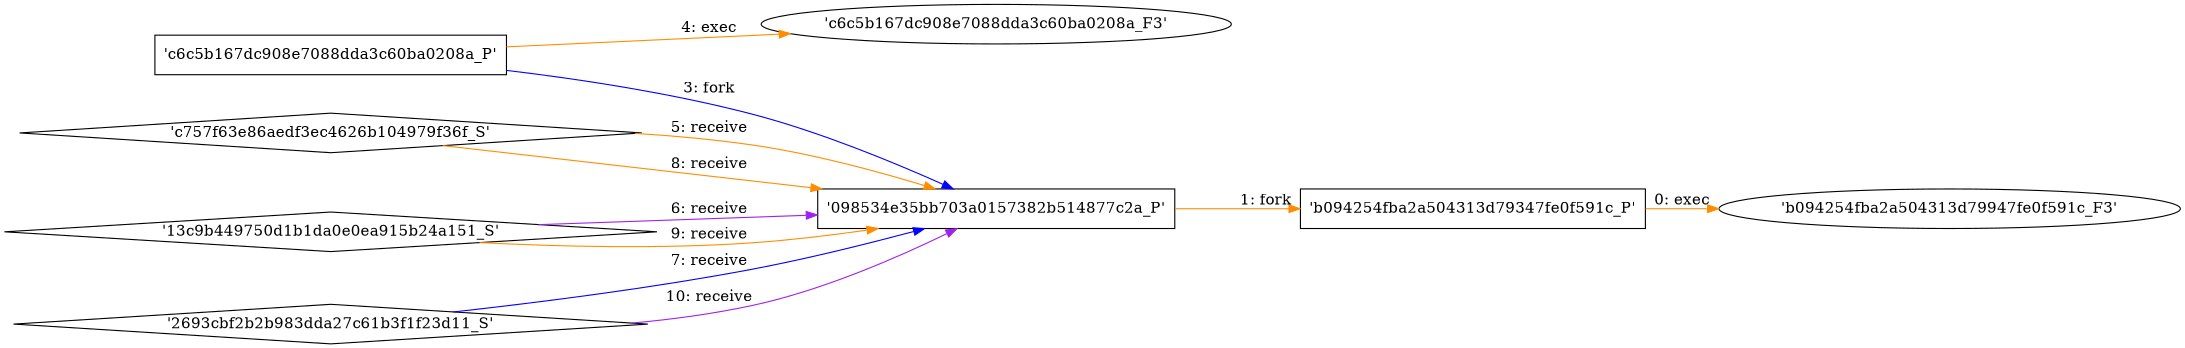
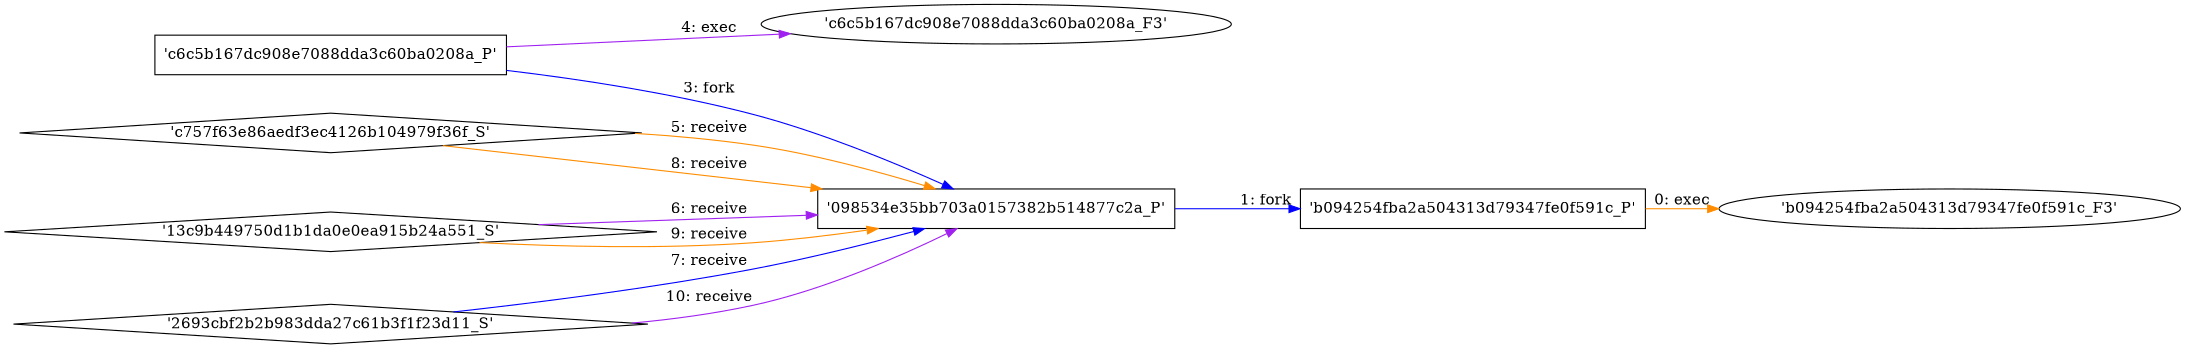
edge "'c6c5b167dc908e7088dda3c60ba0208a_P'" -> "'c6c5b167dc908e7088dda3c60ba0208a_F3'": color darkorange -> purple
node "'c757f63e86aedf3ec4626b104979f36f_S'": label "'c757f63e86aedf3ec4626b104979f36f_S'" -> "'c757f63e86aedf3ec4126b104979f36f_S'"
edge "'098534e35bb703a0157382b514877c2a_P'" -> "'b094254fba2a504313d79347fe0f591c_P'": color darkorange -> blue
node "'b094254fba2a504313d79947fe0f591c_F3'": label "'b094254fba2a504313d79947fe0f591c_F3'" -> "'b094254fba2a504313d79347fe0f591c_F3'"
node "'13c9b449750d1b1da0e0ea915b24a151_S'": label "'13c9b449750d1b1da0e0ea915b24a151_S'" -> "'13c9b449750d1b1da0e0ea915b24a551_S'"
